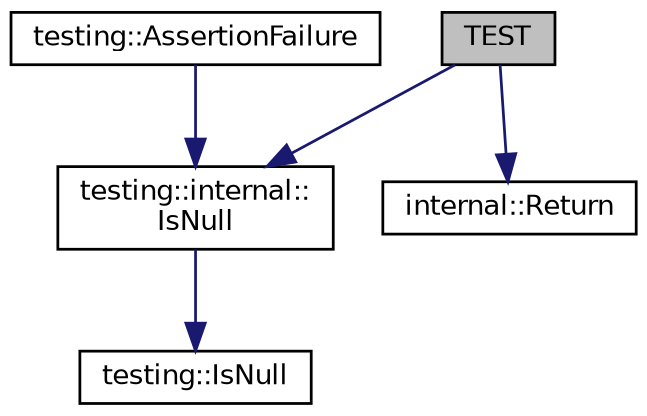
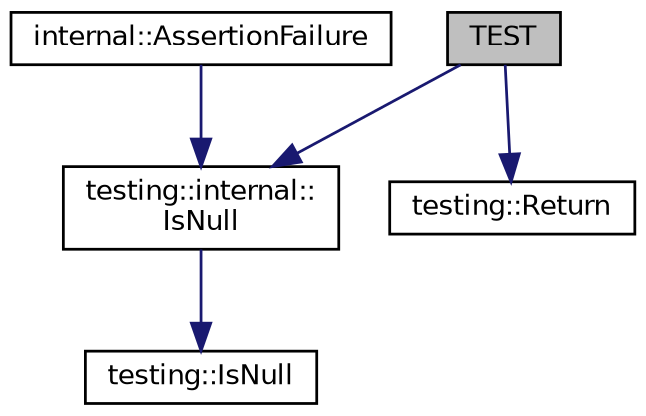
node "testing::AssertionFailure": label "testing::AssertionFailure" -> "internal::AssertionFailure"
node "internal::Return": label "internal::Return" -> "testing::Return"
